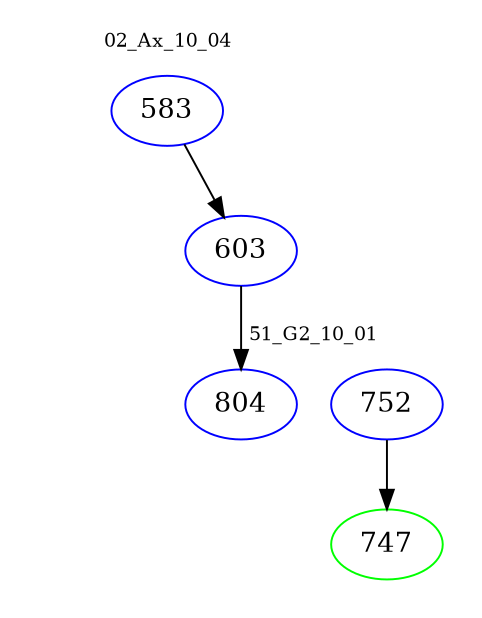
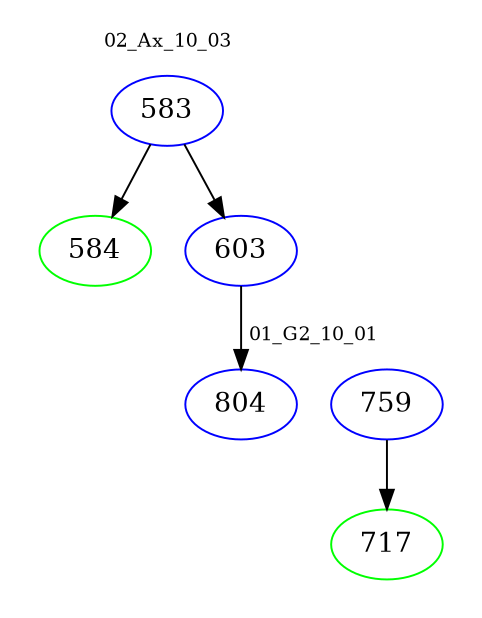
cluster "02_Ax_10_04": label "02_Ax_10_04" -> "02_Ax_10_03"
node "584": added
cluster "51_G2_10_01": label "51_G2_10_01" -> "01_G2_10_01"
node "752": label "752" -> "759"
node "747": label "747" -> "717"
